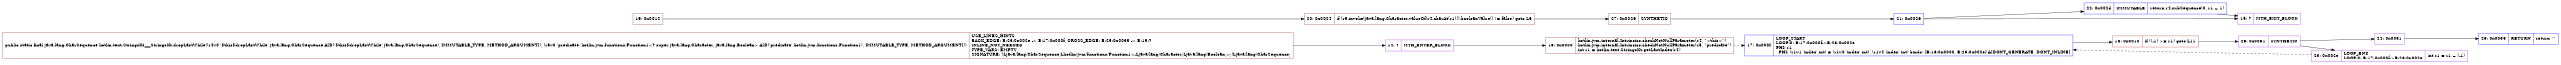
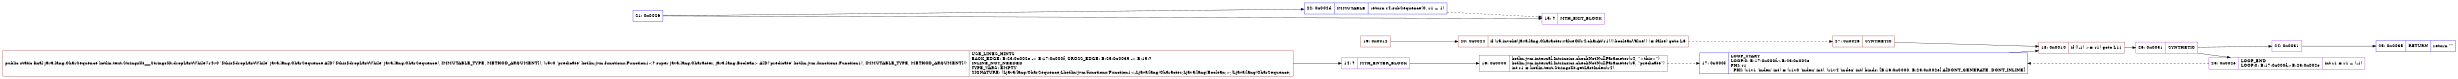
edge "22: 0x002d" -> "15: ?": style solid -> dashed
edge "20: 0x0024" -> "27: 0x0026": style solid -> dashed
edge "27: 0x0026" -> "21: 0x0026": now "27: 0x0026" -> "18: 0x0010"
